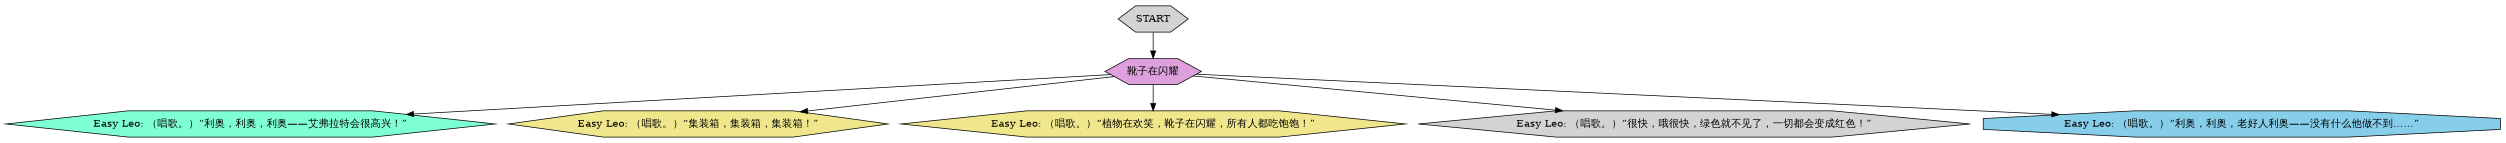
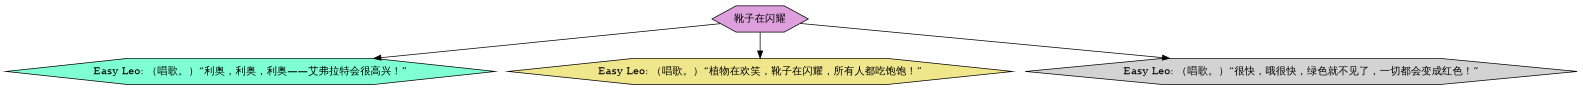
node "START": removed
node "Easy Leo: （唱歌。）“集装箱，集装箱，集装箱！”": removed
node "Easy Leo: （唱歌。）“利奥，利奥，老好人利奥——没有什么他做不到……”": removed
